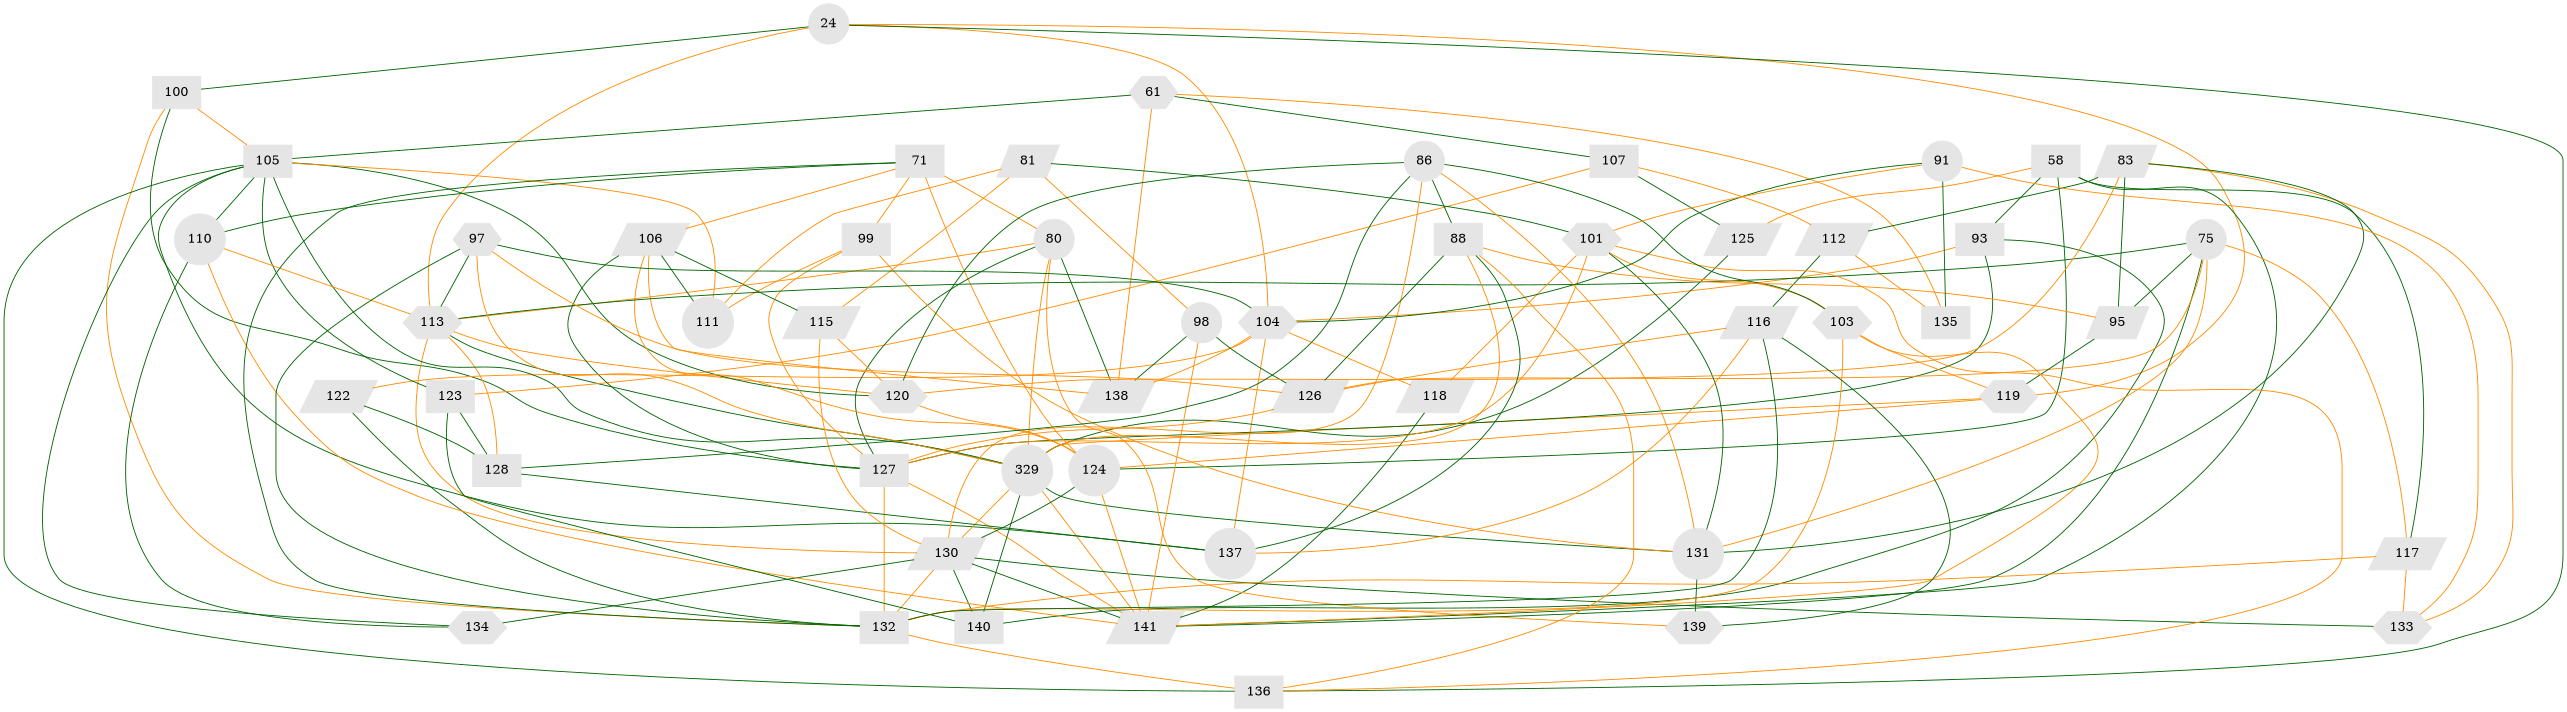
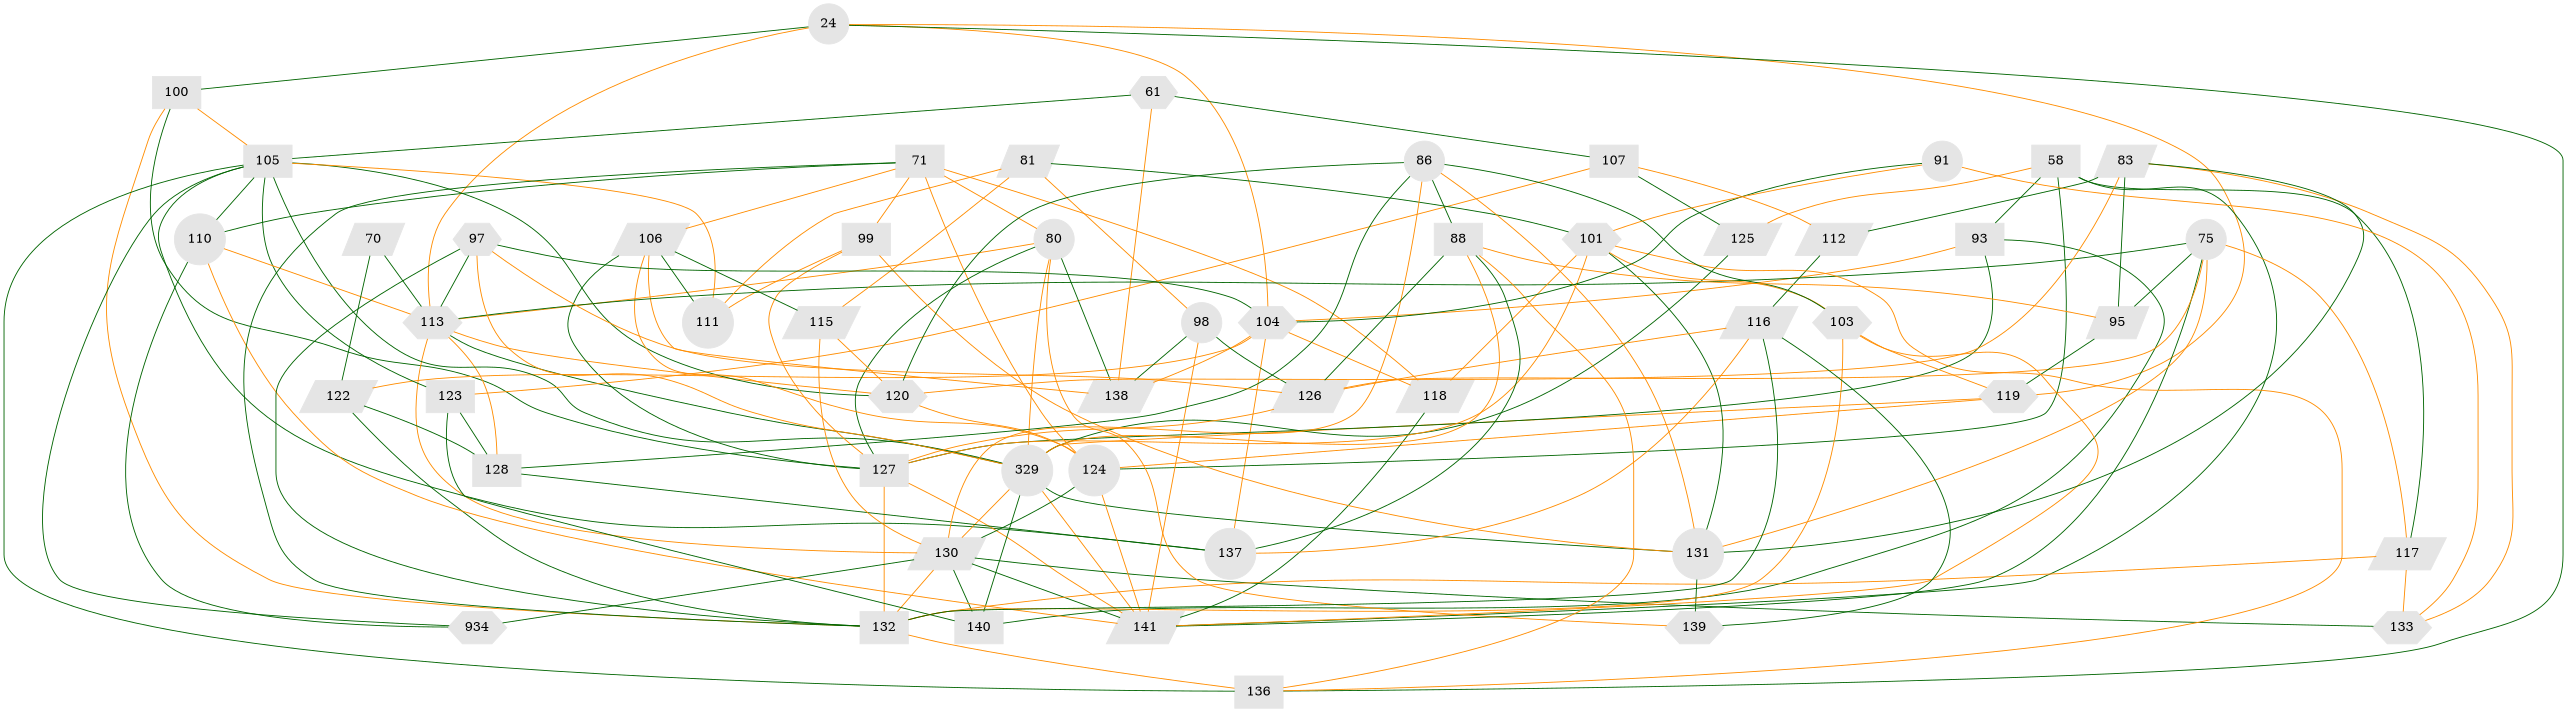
node "70": added
edge "71" -- "118": added
node "135": removed
node "134": label "134" -> "934"
